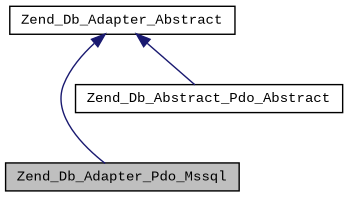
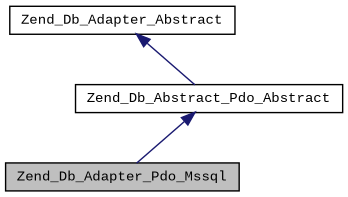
edge "Zend_Db_Adapter_Pdo_Mssql" -> "Zend_Db_Adapter_Abstract": now "Zend_Db_Adapter_Pdo_Mssql" -> "Zend_Db_Abstract_Pdo_Abstract"
